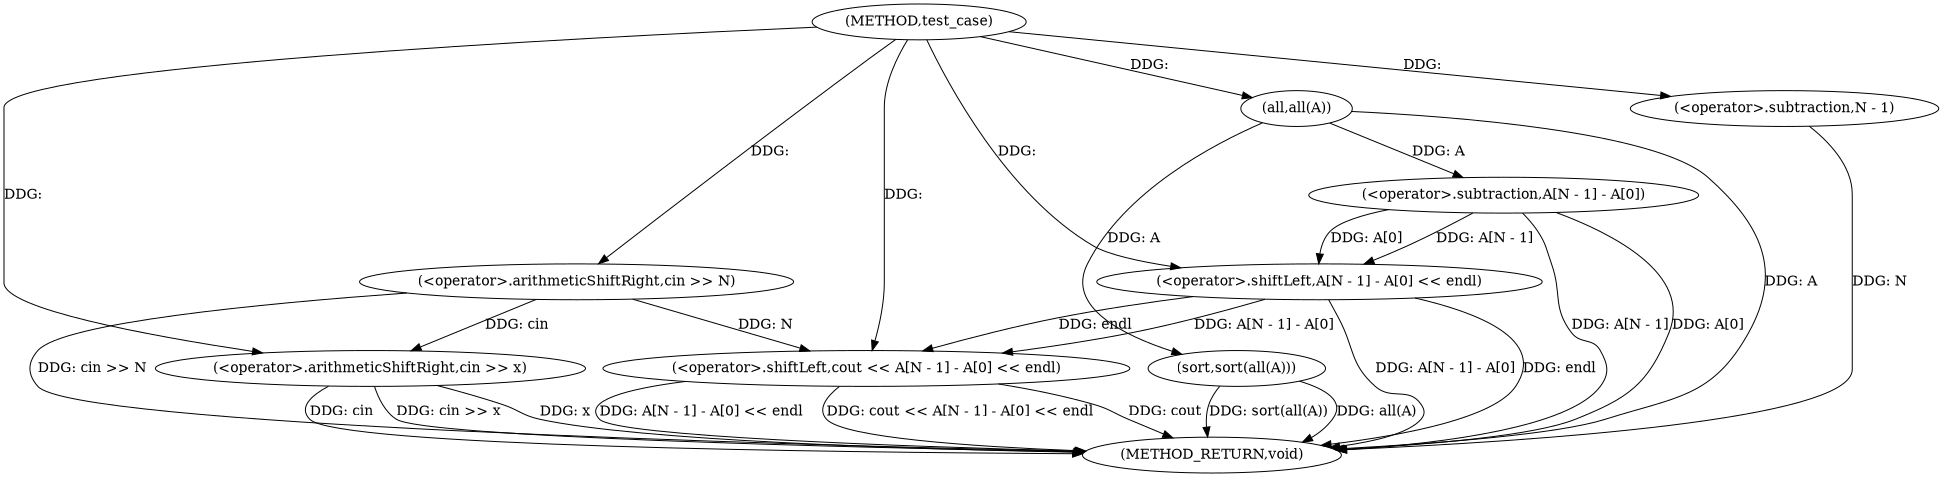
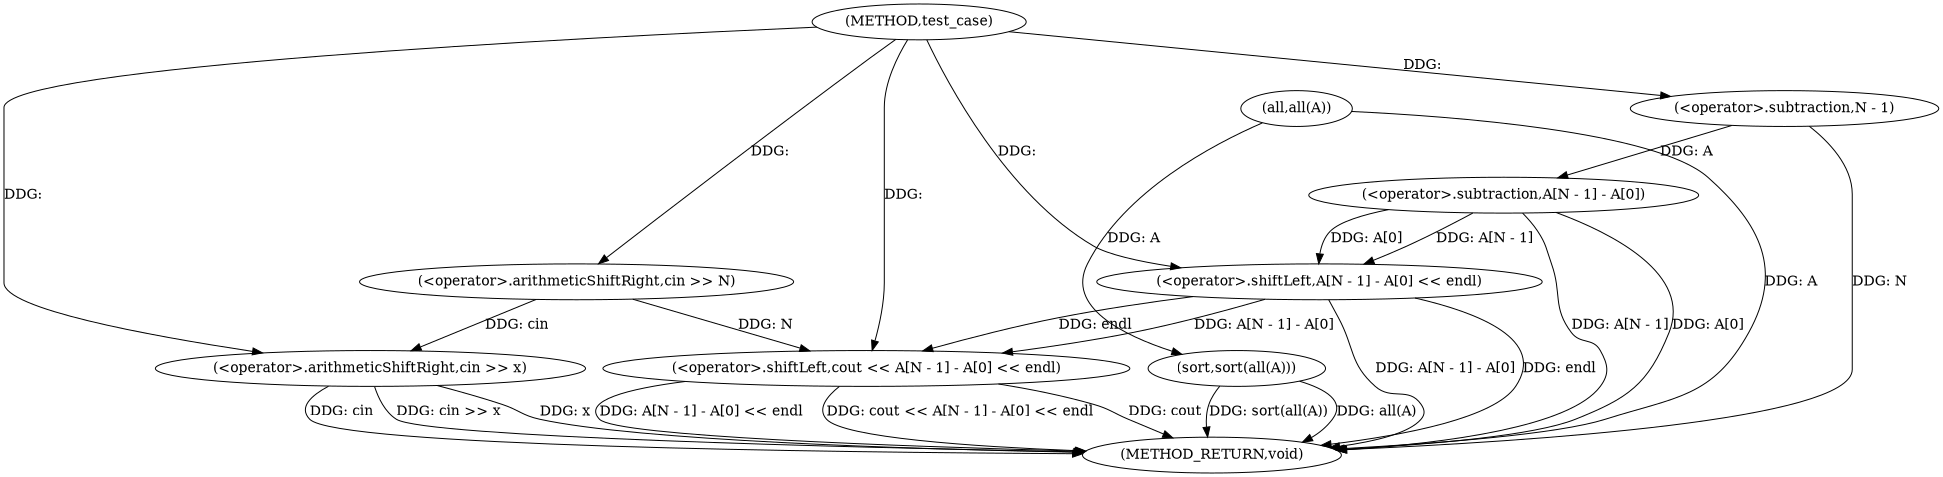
edge "(METHOD,test_case)" -> "(all,all(A))": removed, label "DDG:"
edge "(all,all(A))" -> "(<operator>.subtraction,A[N - 1] - A[0])": now "(<operator>.subtraction,N - 1)" -> "(<operator>.subtraction,A[N - 1] - A[0])"
edge "(<operator>.arithmeticShiftRight,cin >> N)" -> "(METHOD_RETURN,void)": removed, label "DDG: cin >> N"
